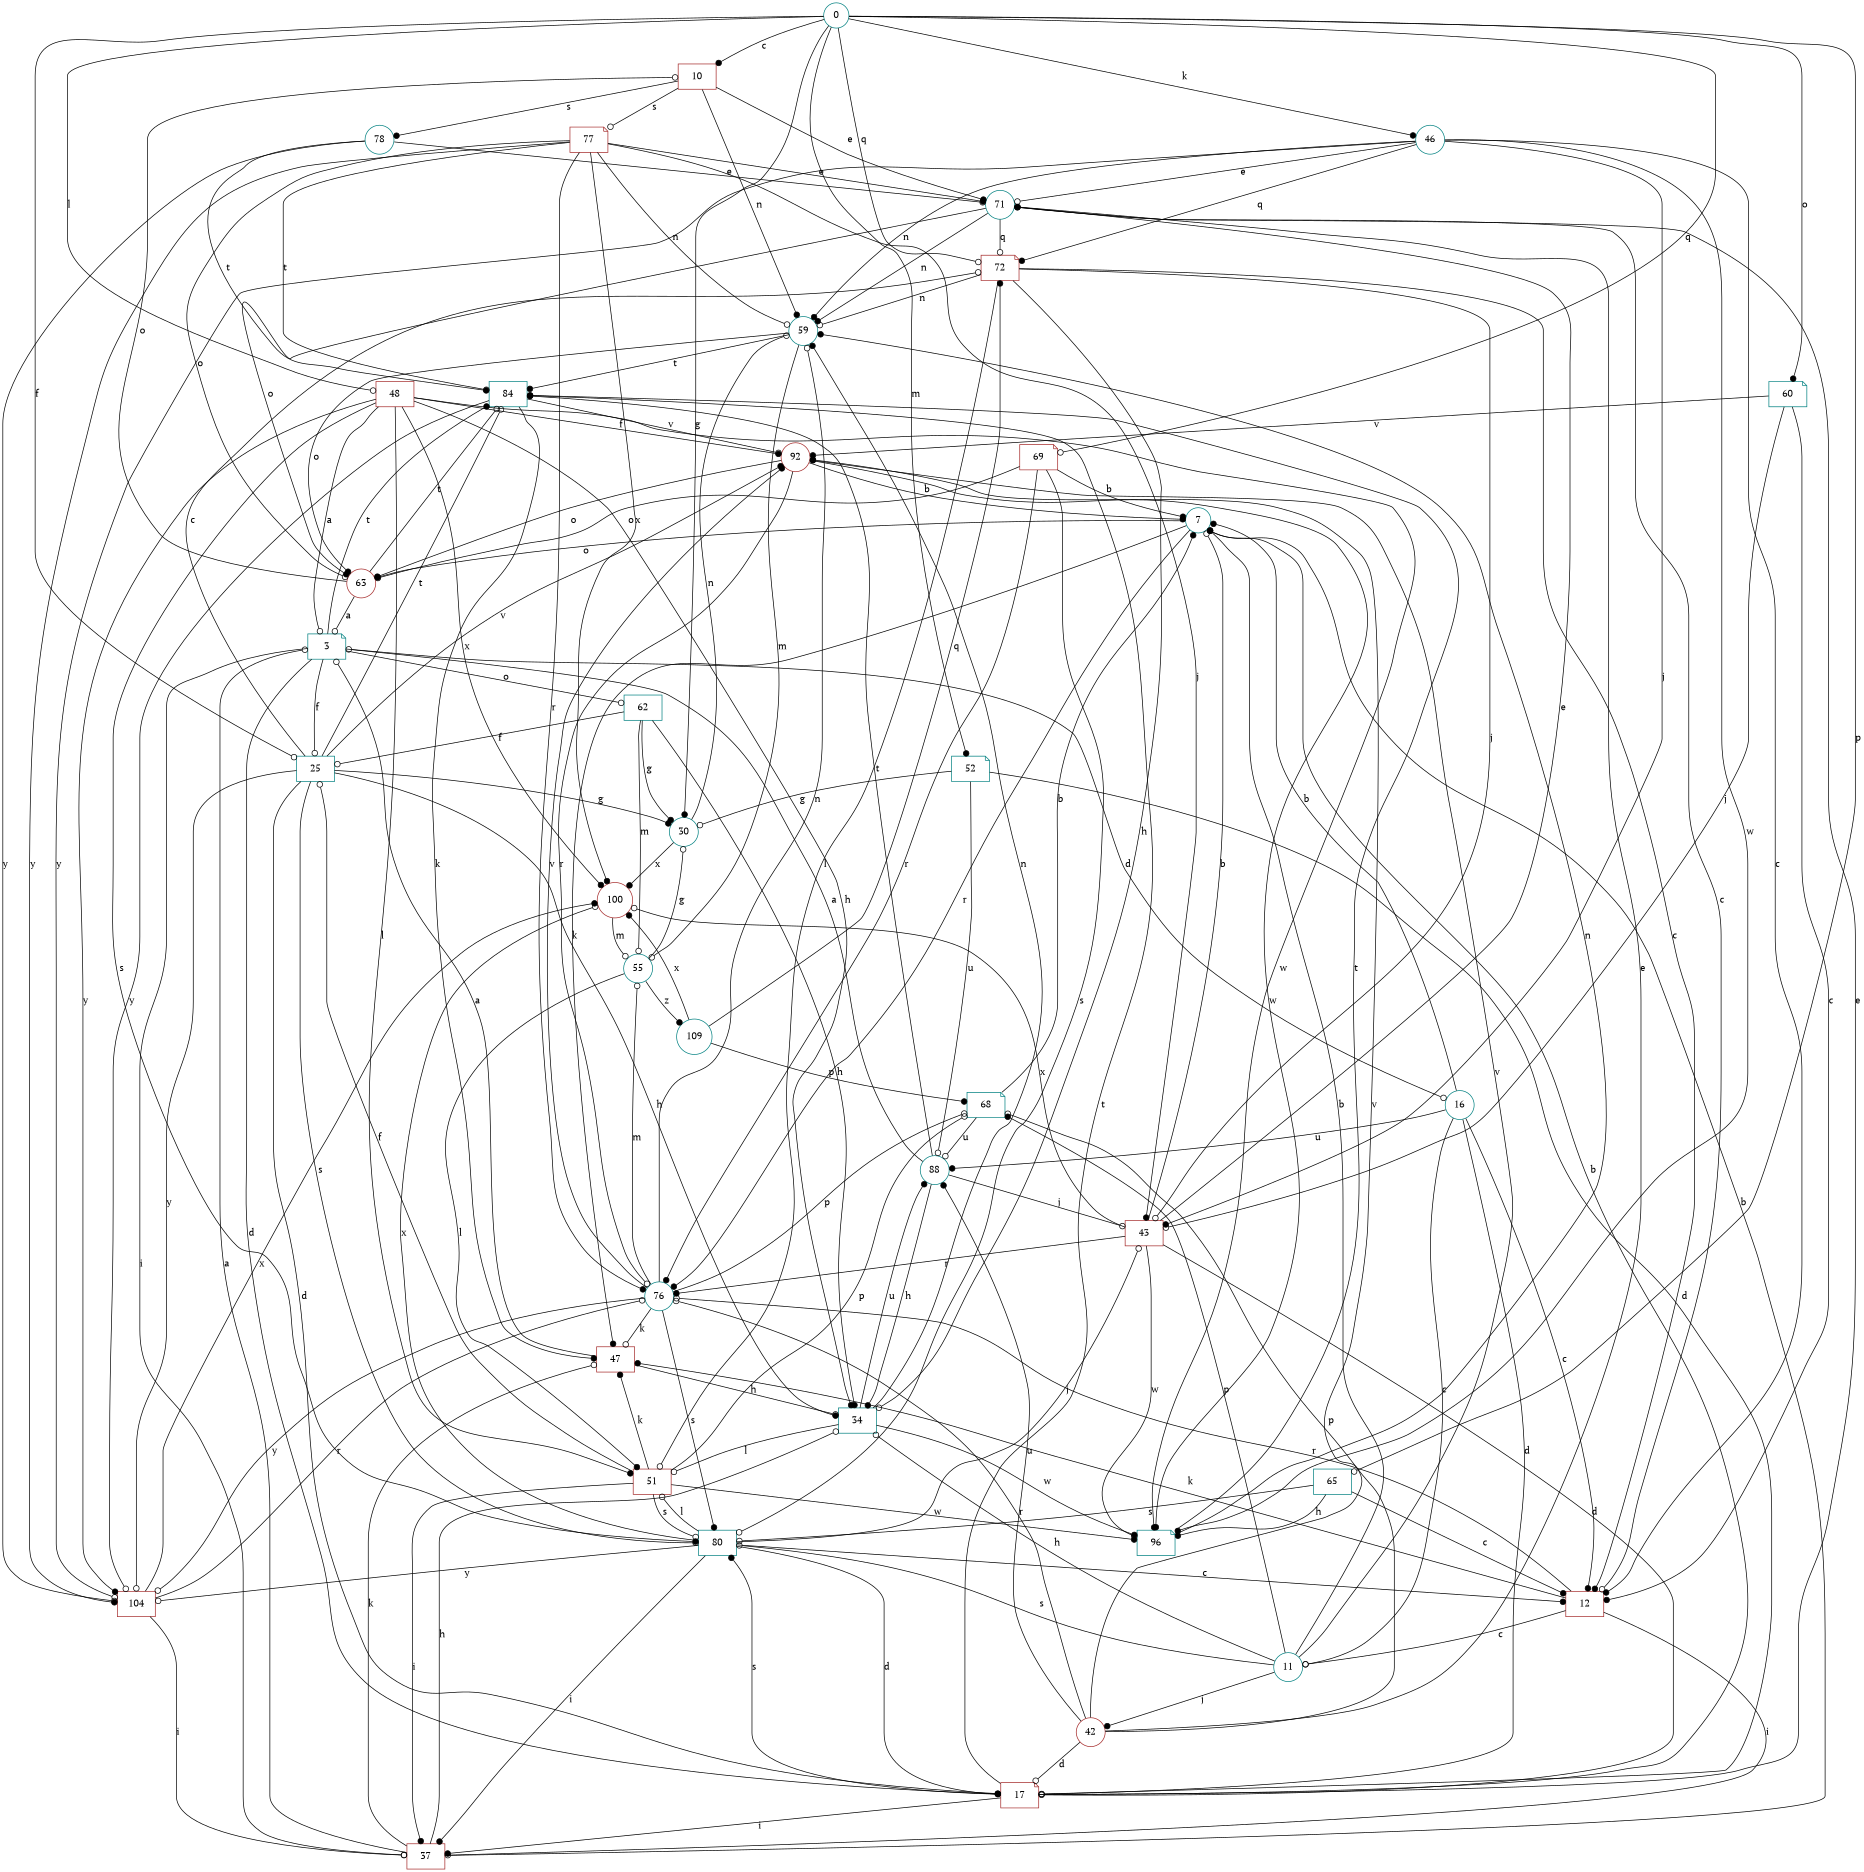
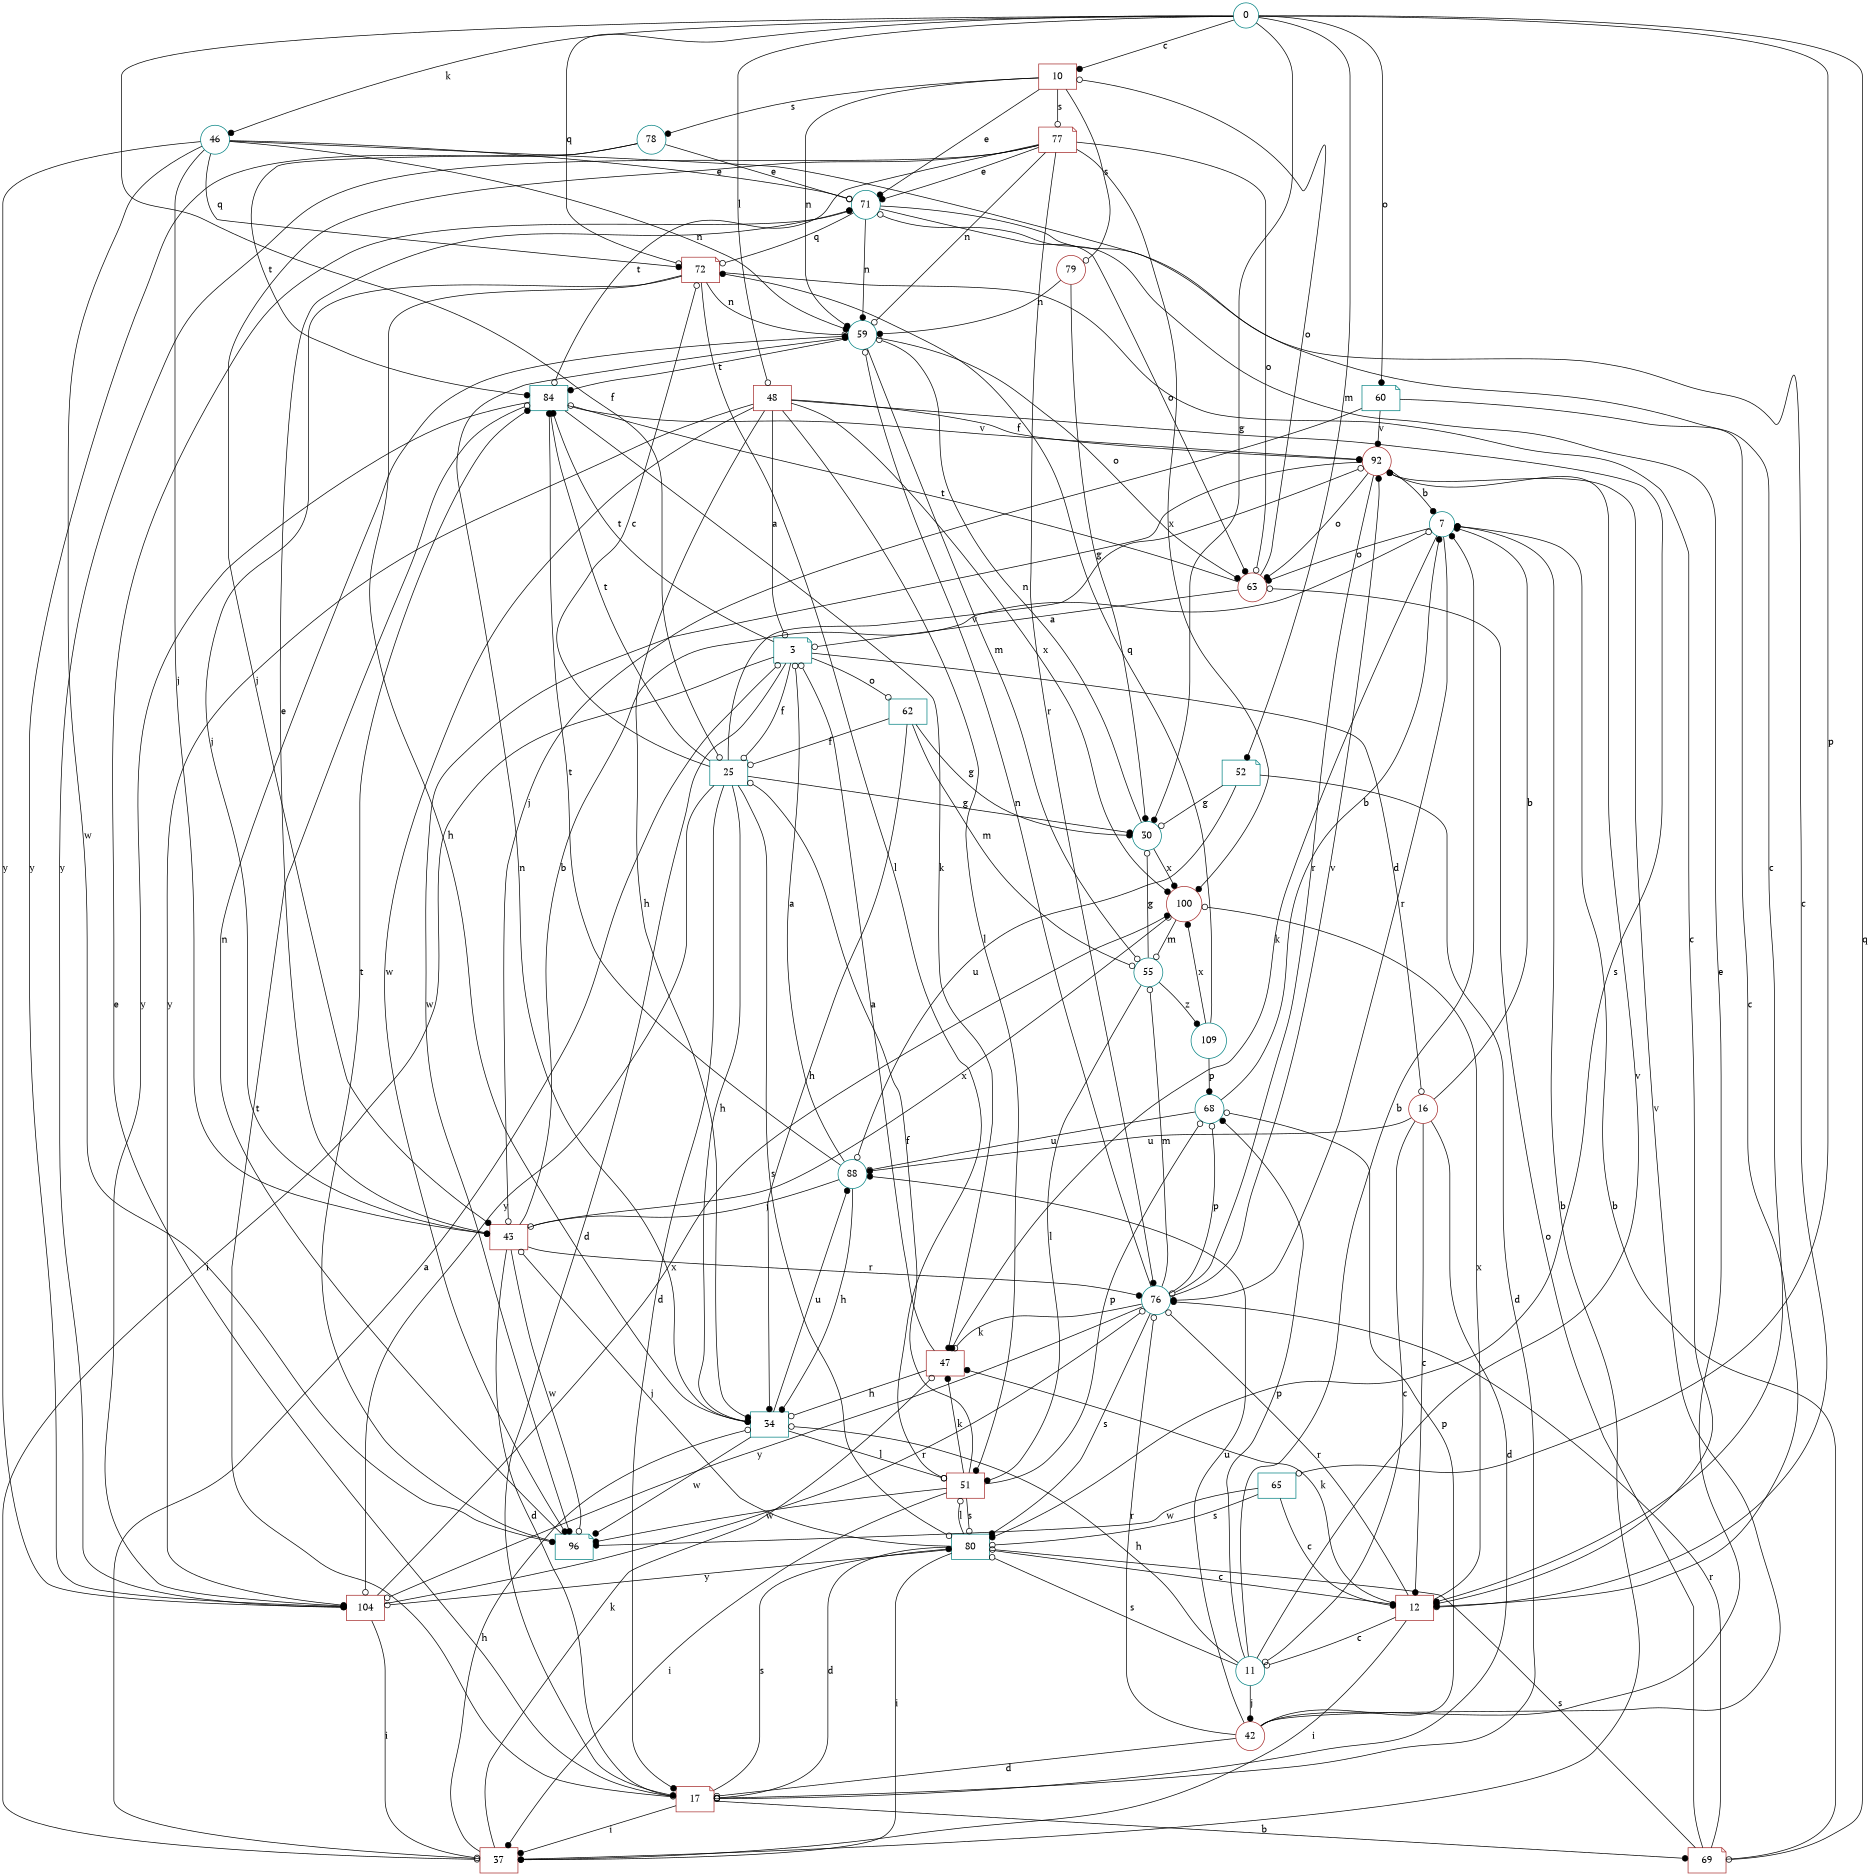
node "79": added
edge "25" -> "92": arrowhead dot -> odot
node "68": shape note -> circle
node "16": color teal -> brown
edge "80" -> "100": now "12" -> "100"
edge "17" -> "7": now "17" -> "69"
edge "65" -> "96": label "h" -> "w"
